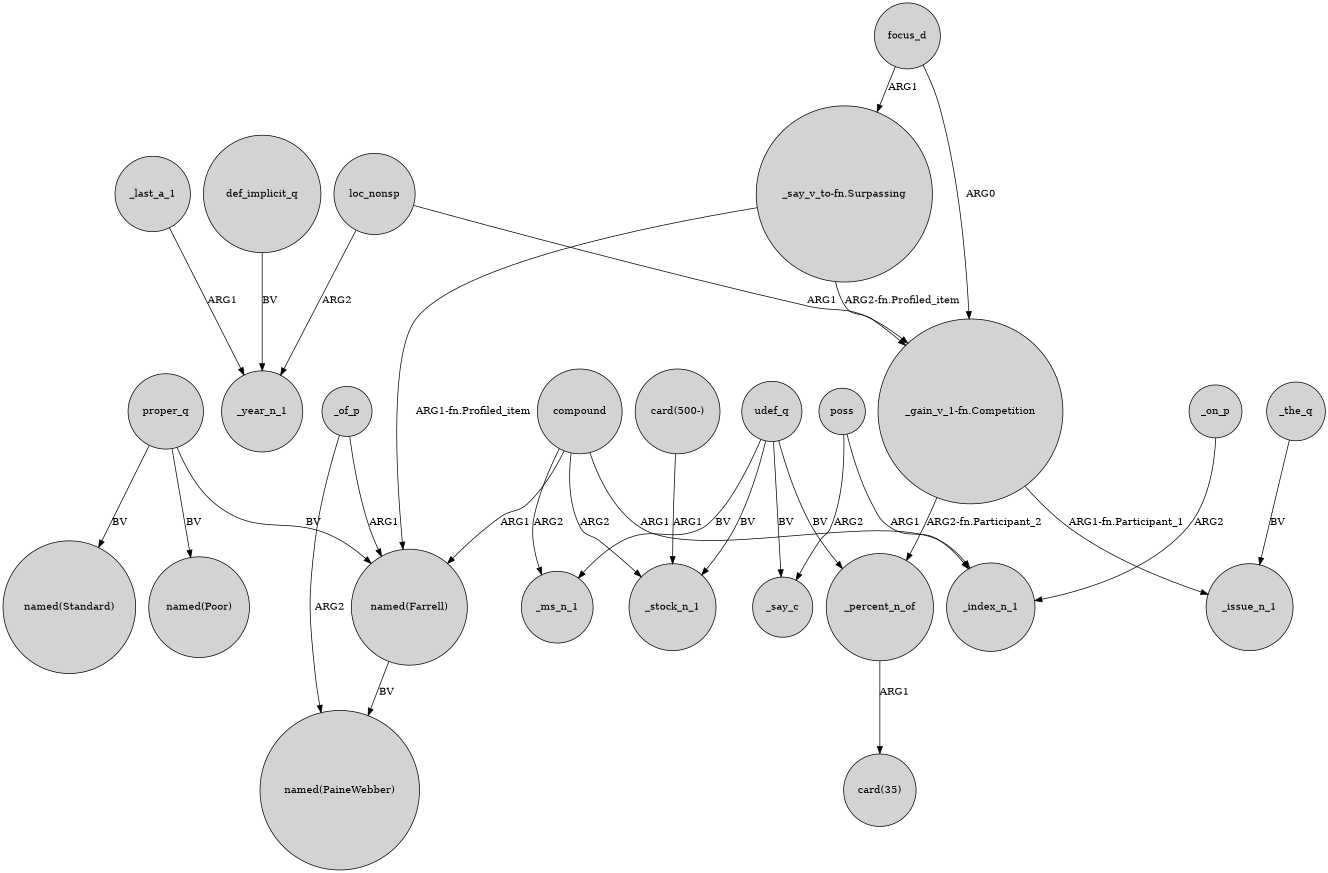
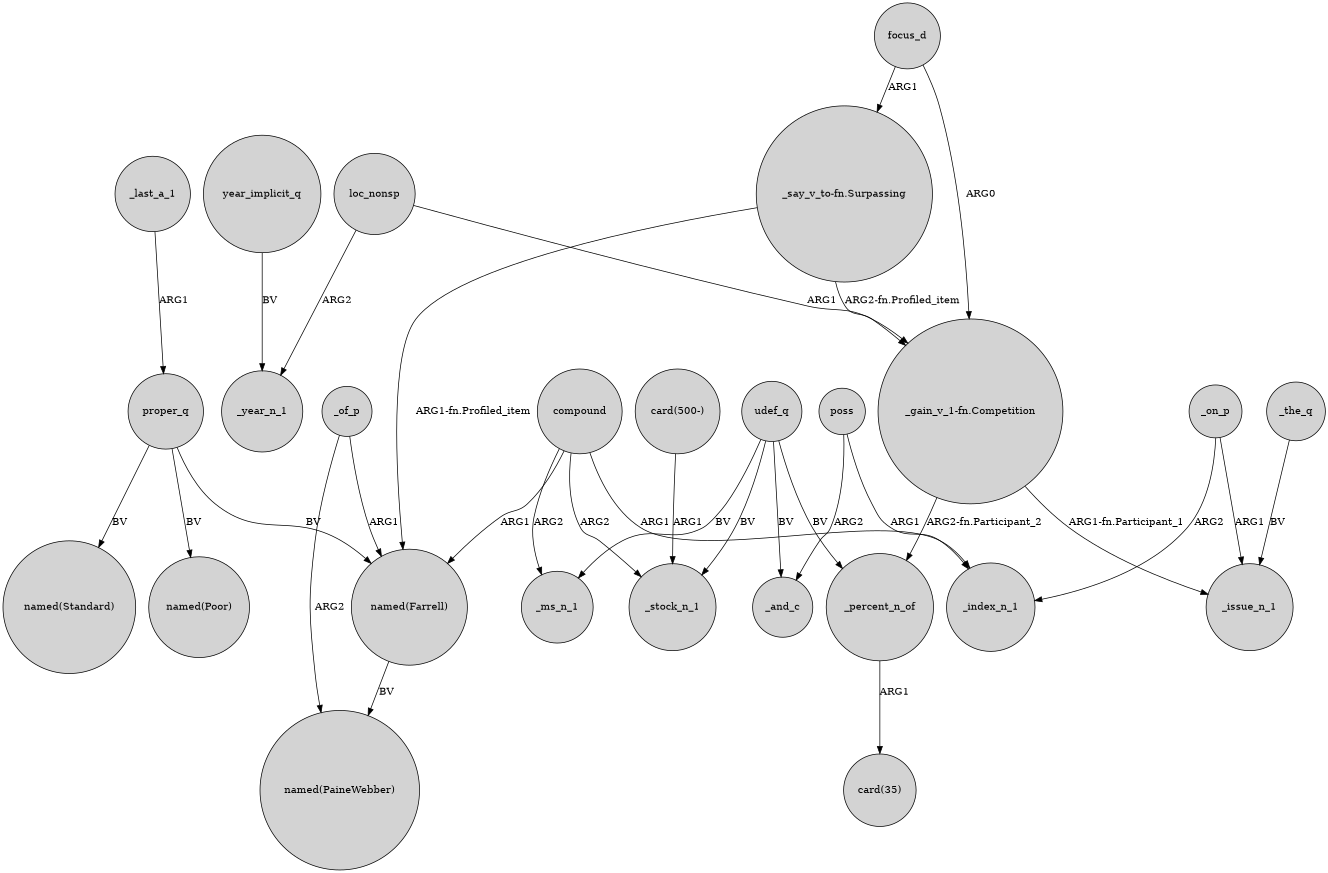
node "def_implicit_q": label "def_implicit_q" -> "year_implicit_q"
edge "_last_a_1" -> "_year_n_1": now "_last_a_1" -> "proper_q"
edge "_on_p" -> "_issue_n_1": added, label "ARG1"
node "_say_c": label "_say_c" -> "_and_c"
